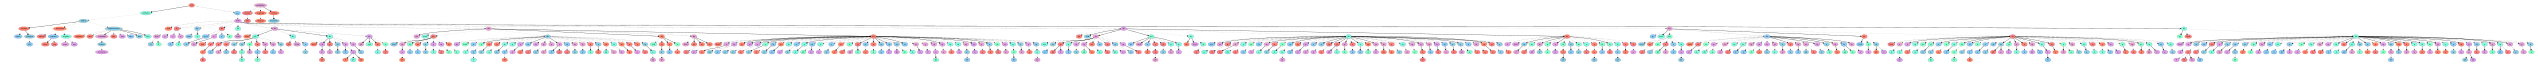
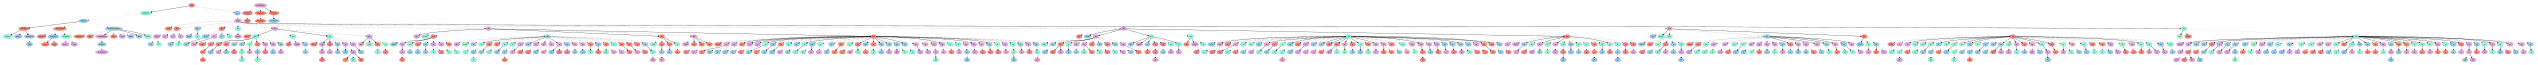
node "author": added
